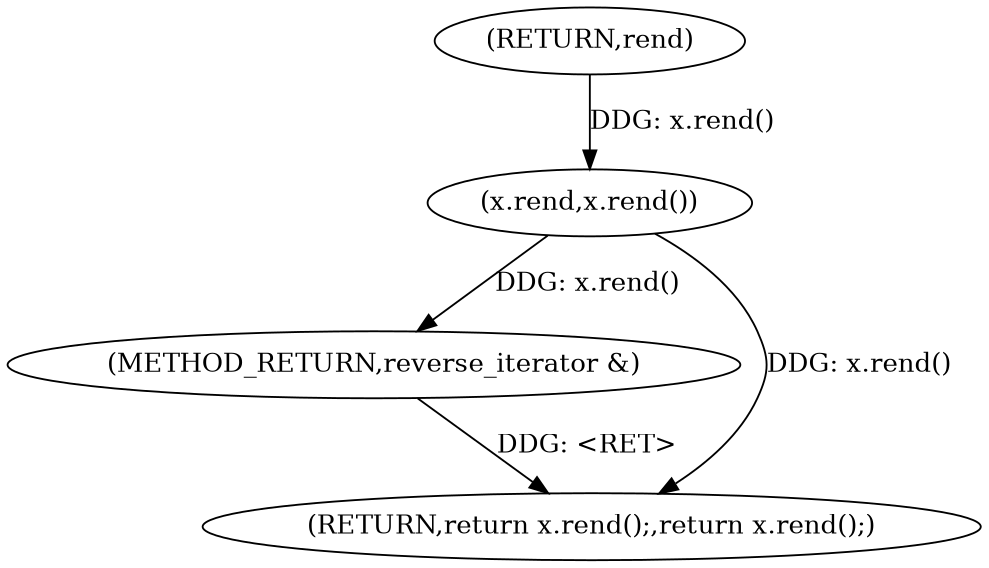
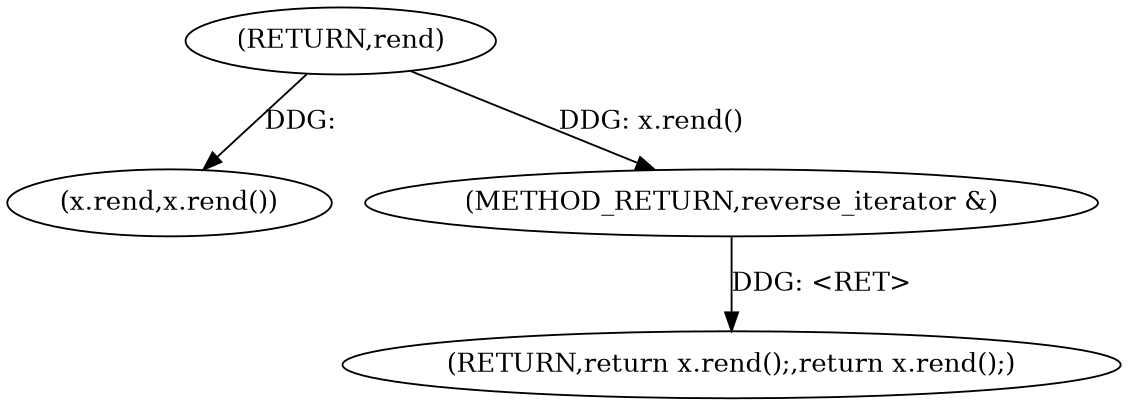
edge "(RETURN,rend)" -> "(x.rend,x.rend())": label "DDG: x.rend()" -> "DDG: "
edge "(x.rend,x.rend())" -> "(METHOD_RETURN,reverse_iterator &)": now "(RETURN,rend)" -> "(METHOD_RETURN,reverse_iterator &)"
edge "(x.rend,x.rend())" -> "(RETURN,return x.rend();,return x.rend();)": removed, label "DDG: x.rend()"
